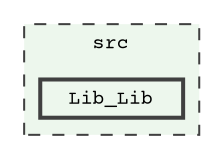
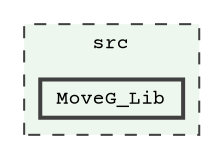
node "Lib_Lib": label "Lib_Lib" -> "MoveG_Lib"
